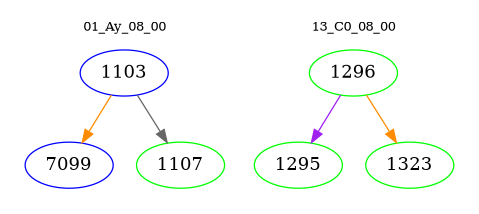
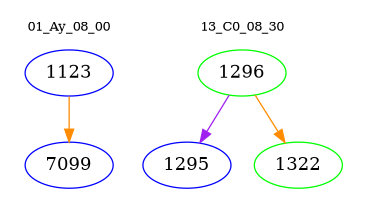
cluster "13_C0_08_00": label "13_C0_08_00" -> "13_C0_08_30"
node "1103": label "1103" -> "1123"
node "1107": removed
node "1295": color green -> blue
node "1323": label "1323" -> "1322"
